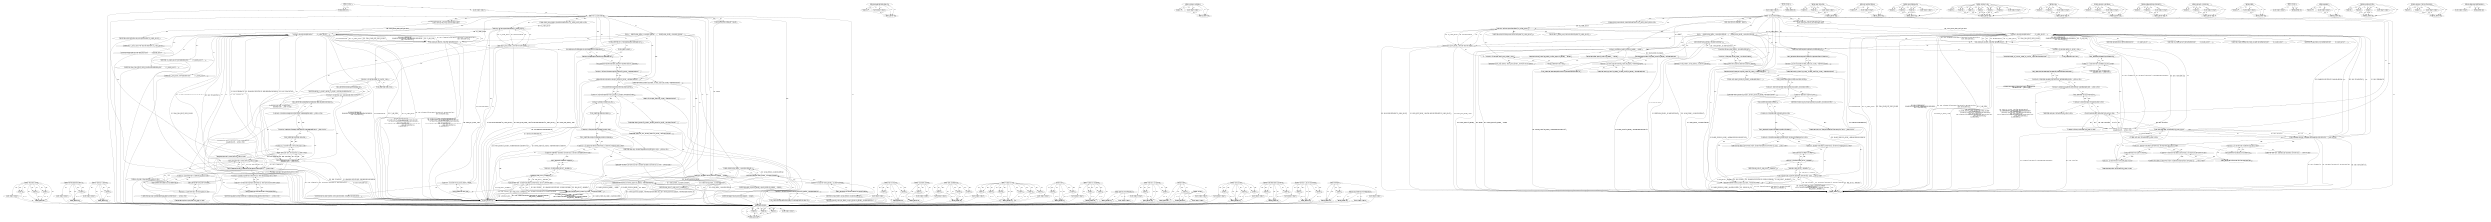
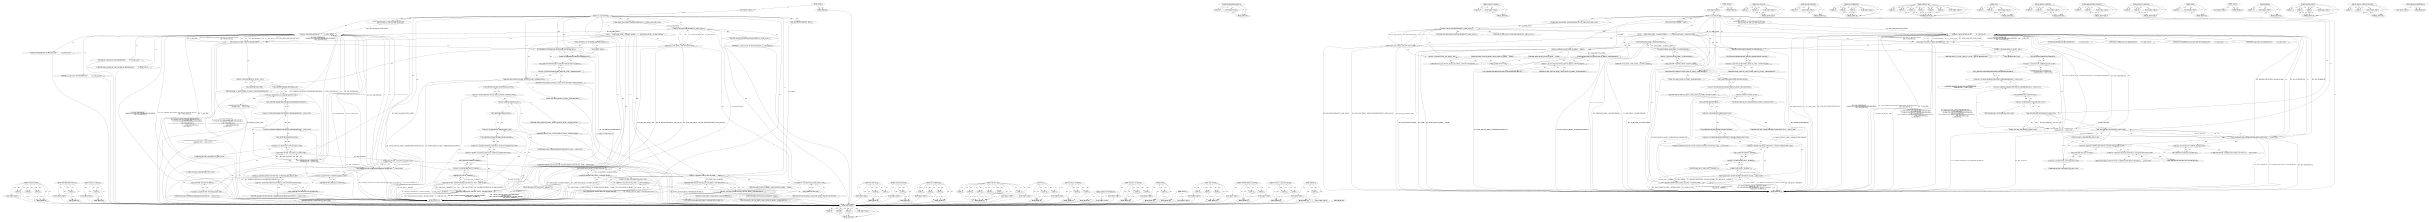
node "(METHOD,ShouldAddDefaultProxyBypassRules)": removed
